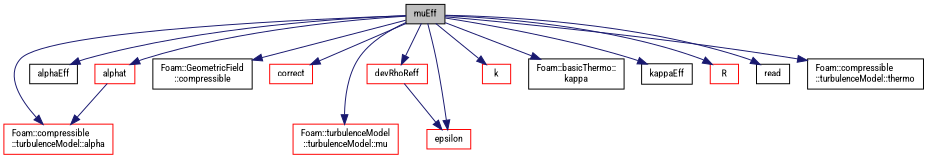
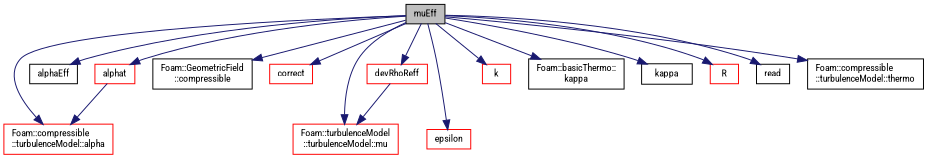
node "kappaEff": label "kappaEff" -> "kappa"
edge "devRhoReff" -> "epsilon": now "devRhoReff" -> "Foam::turbulenceModel ::turbulenceModel::mu"
